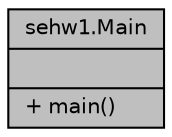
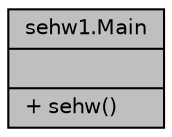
node "sehw1.Main": text "+ main()" -> "+ sehw()"
